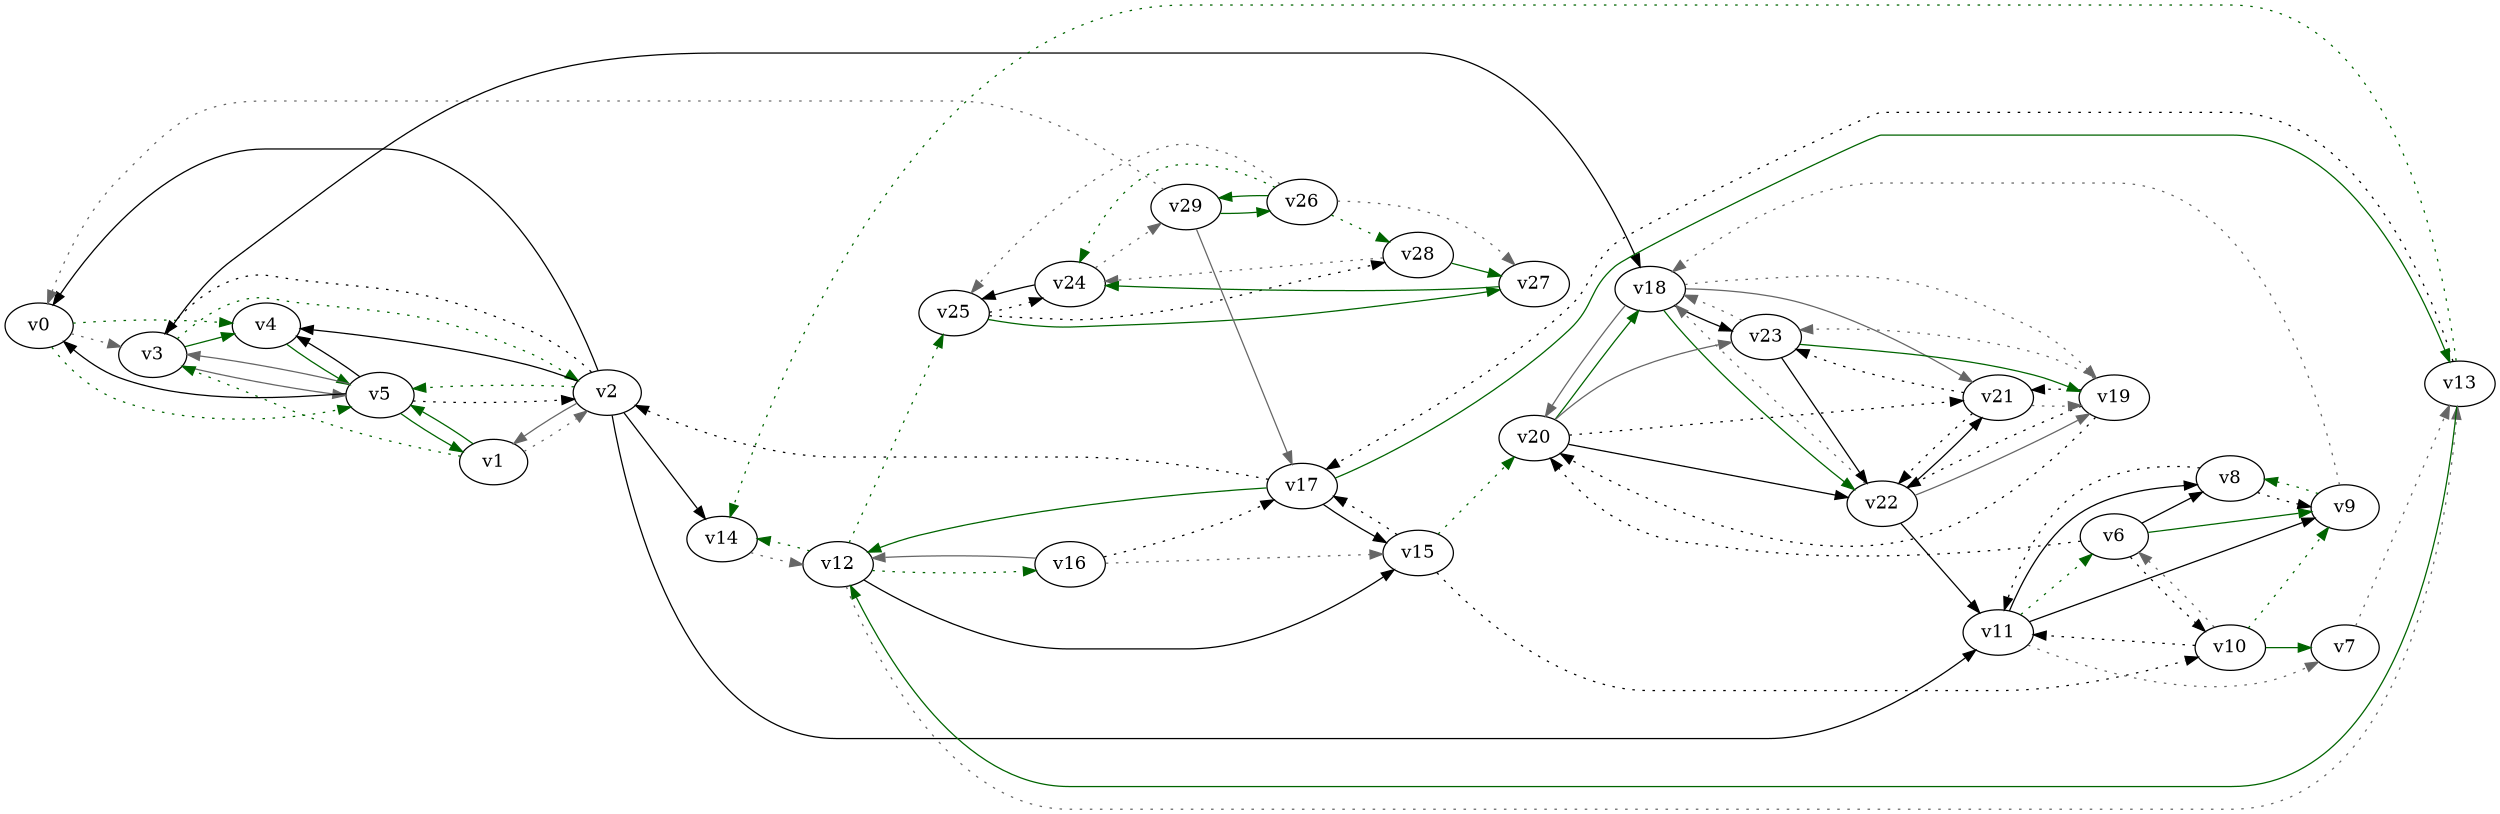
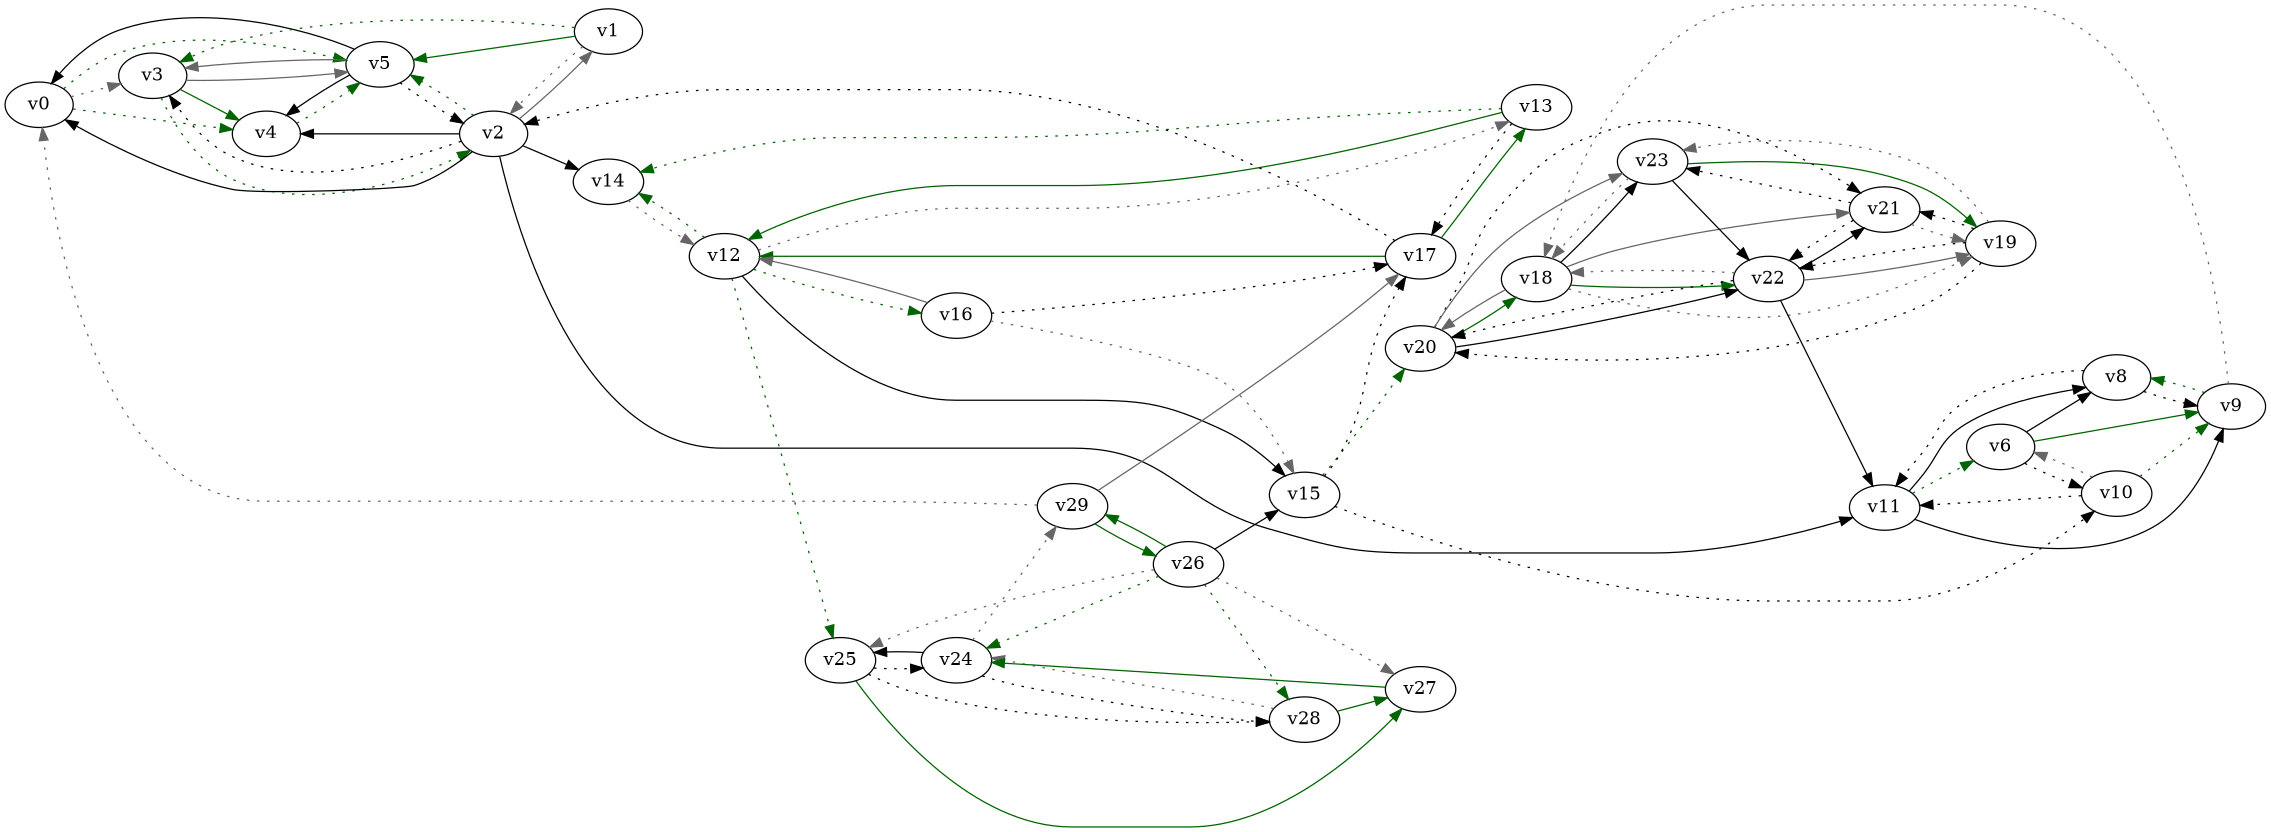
edge "v3" -> "v18": removed
edge "v4" -> "v5": style solid -> dotted
edge "v5" -> "v1": removed
edge "v17" -> "v15": now "v26" -> "v15"
edge "v6" -> "v20": now "v22" -> "v20"
node "v7": removed
edge "v24" -> "v28": added
